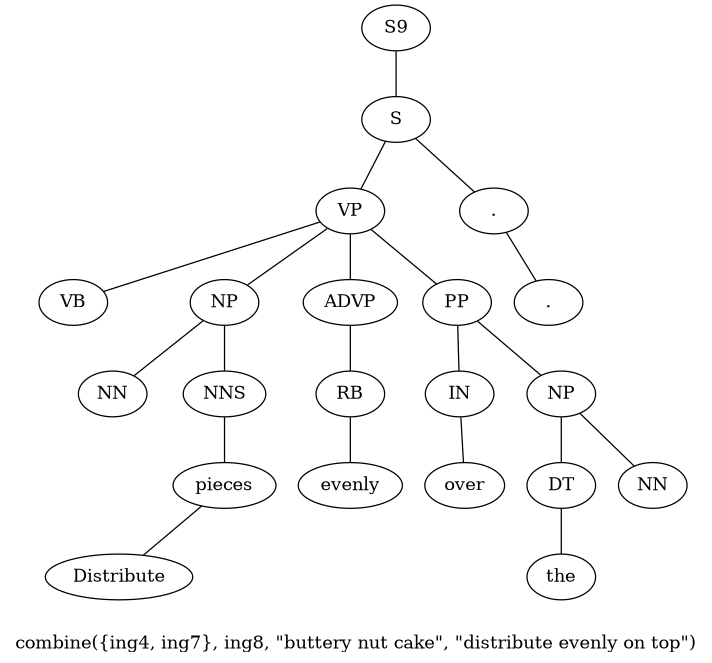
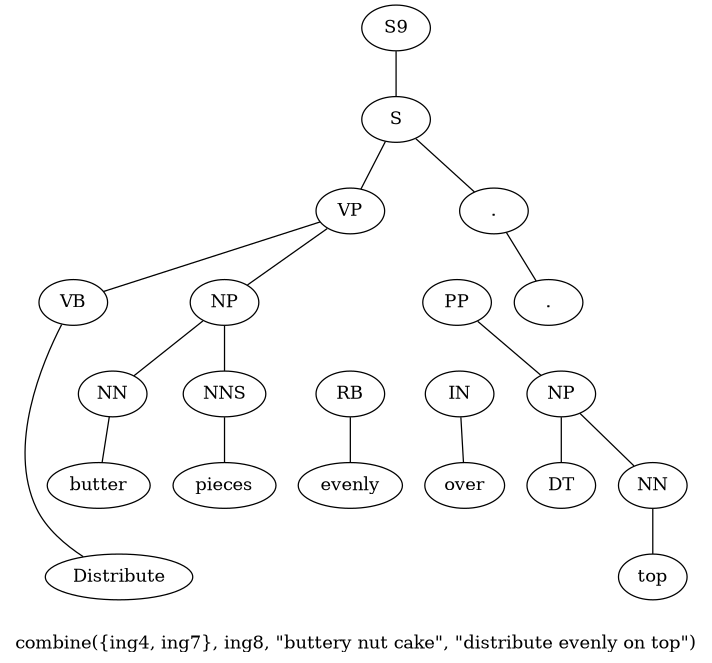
edge "VP" -- "PP": removed
node "ADVP": removed
edge "PP" -- "IN": removed
node "butter": added
edge "pieces" -- "Distribute": now "VB" -- "Distribute"
node "the": removed
node "top": added
